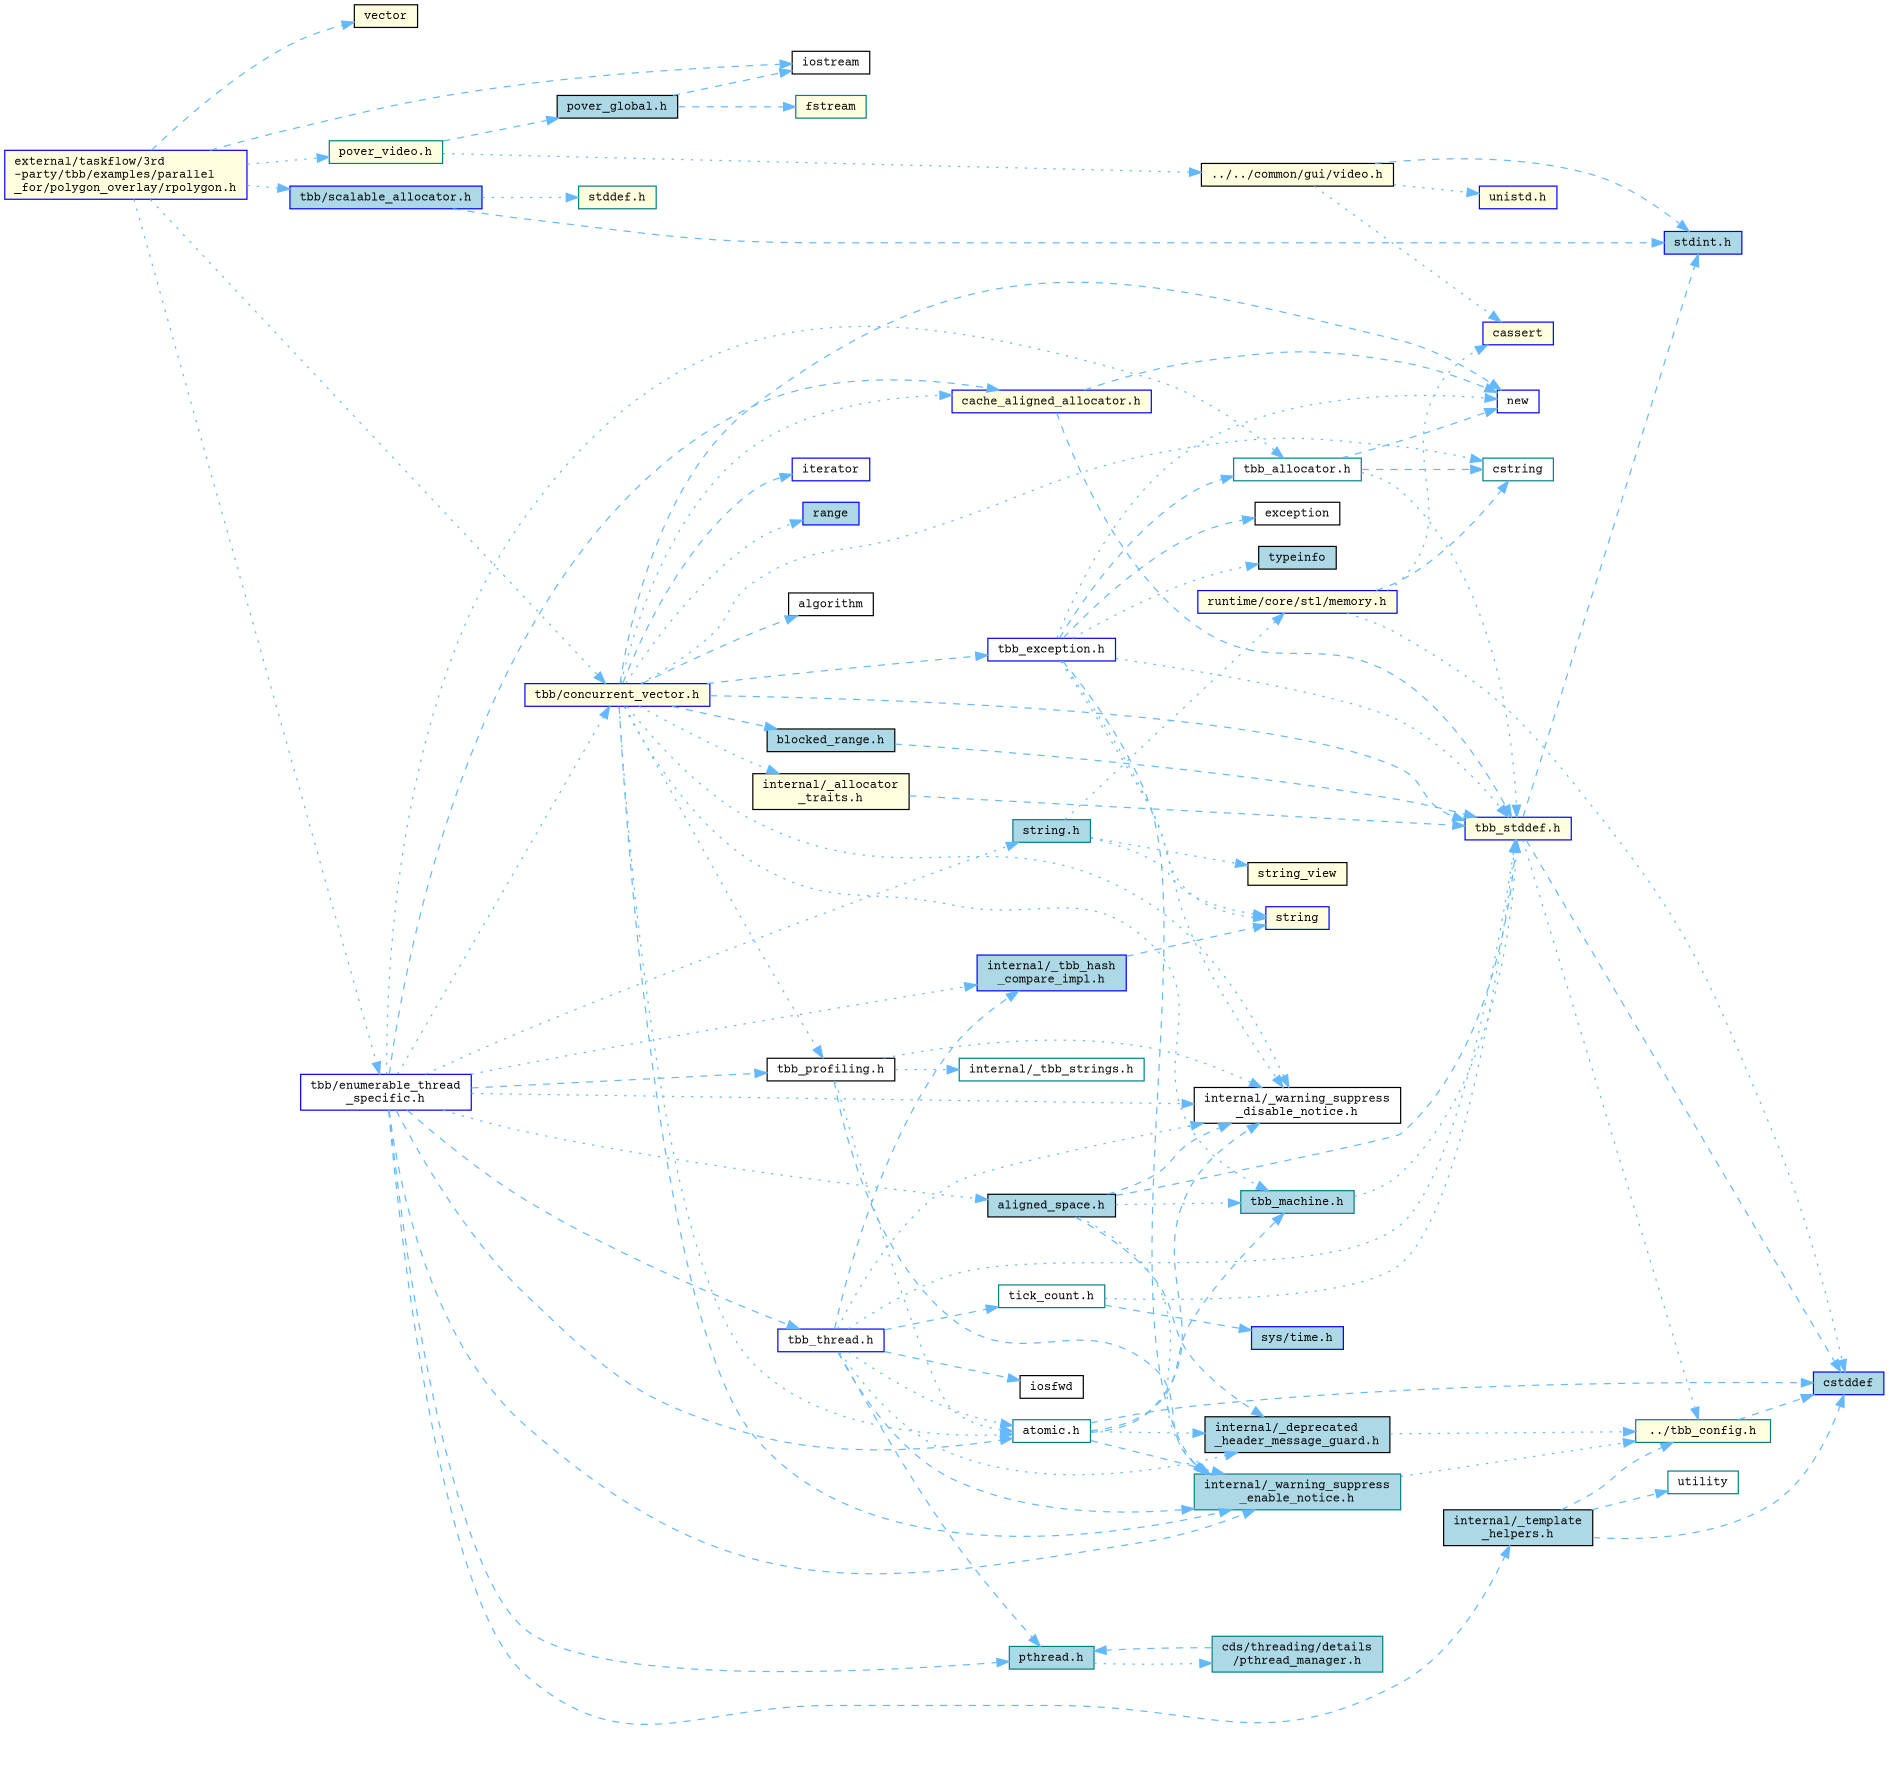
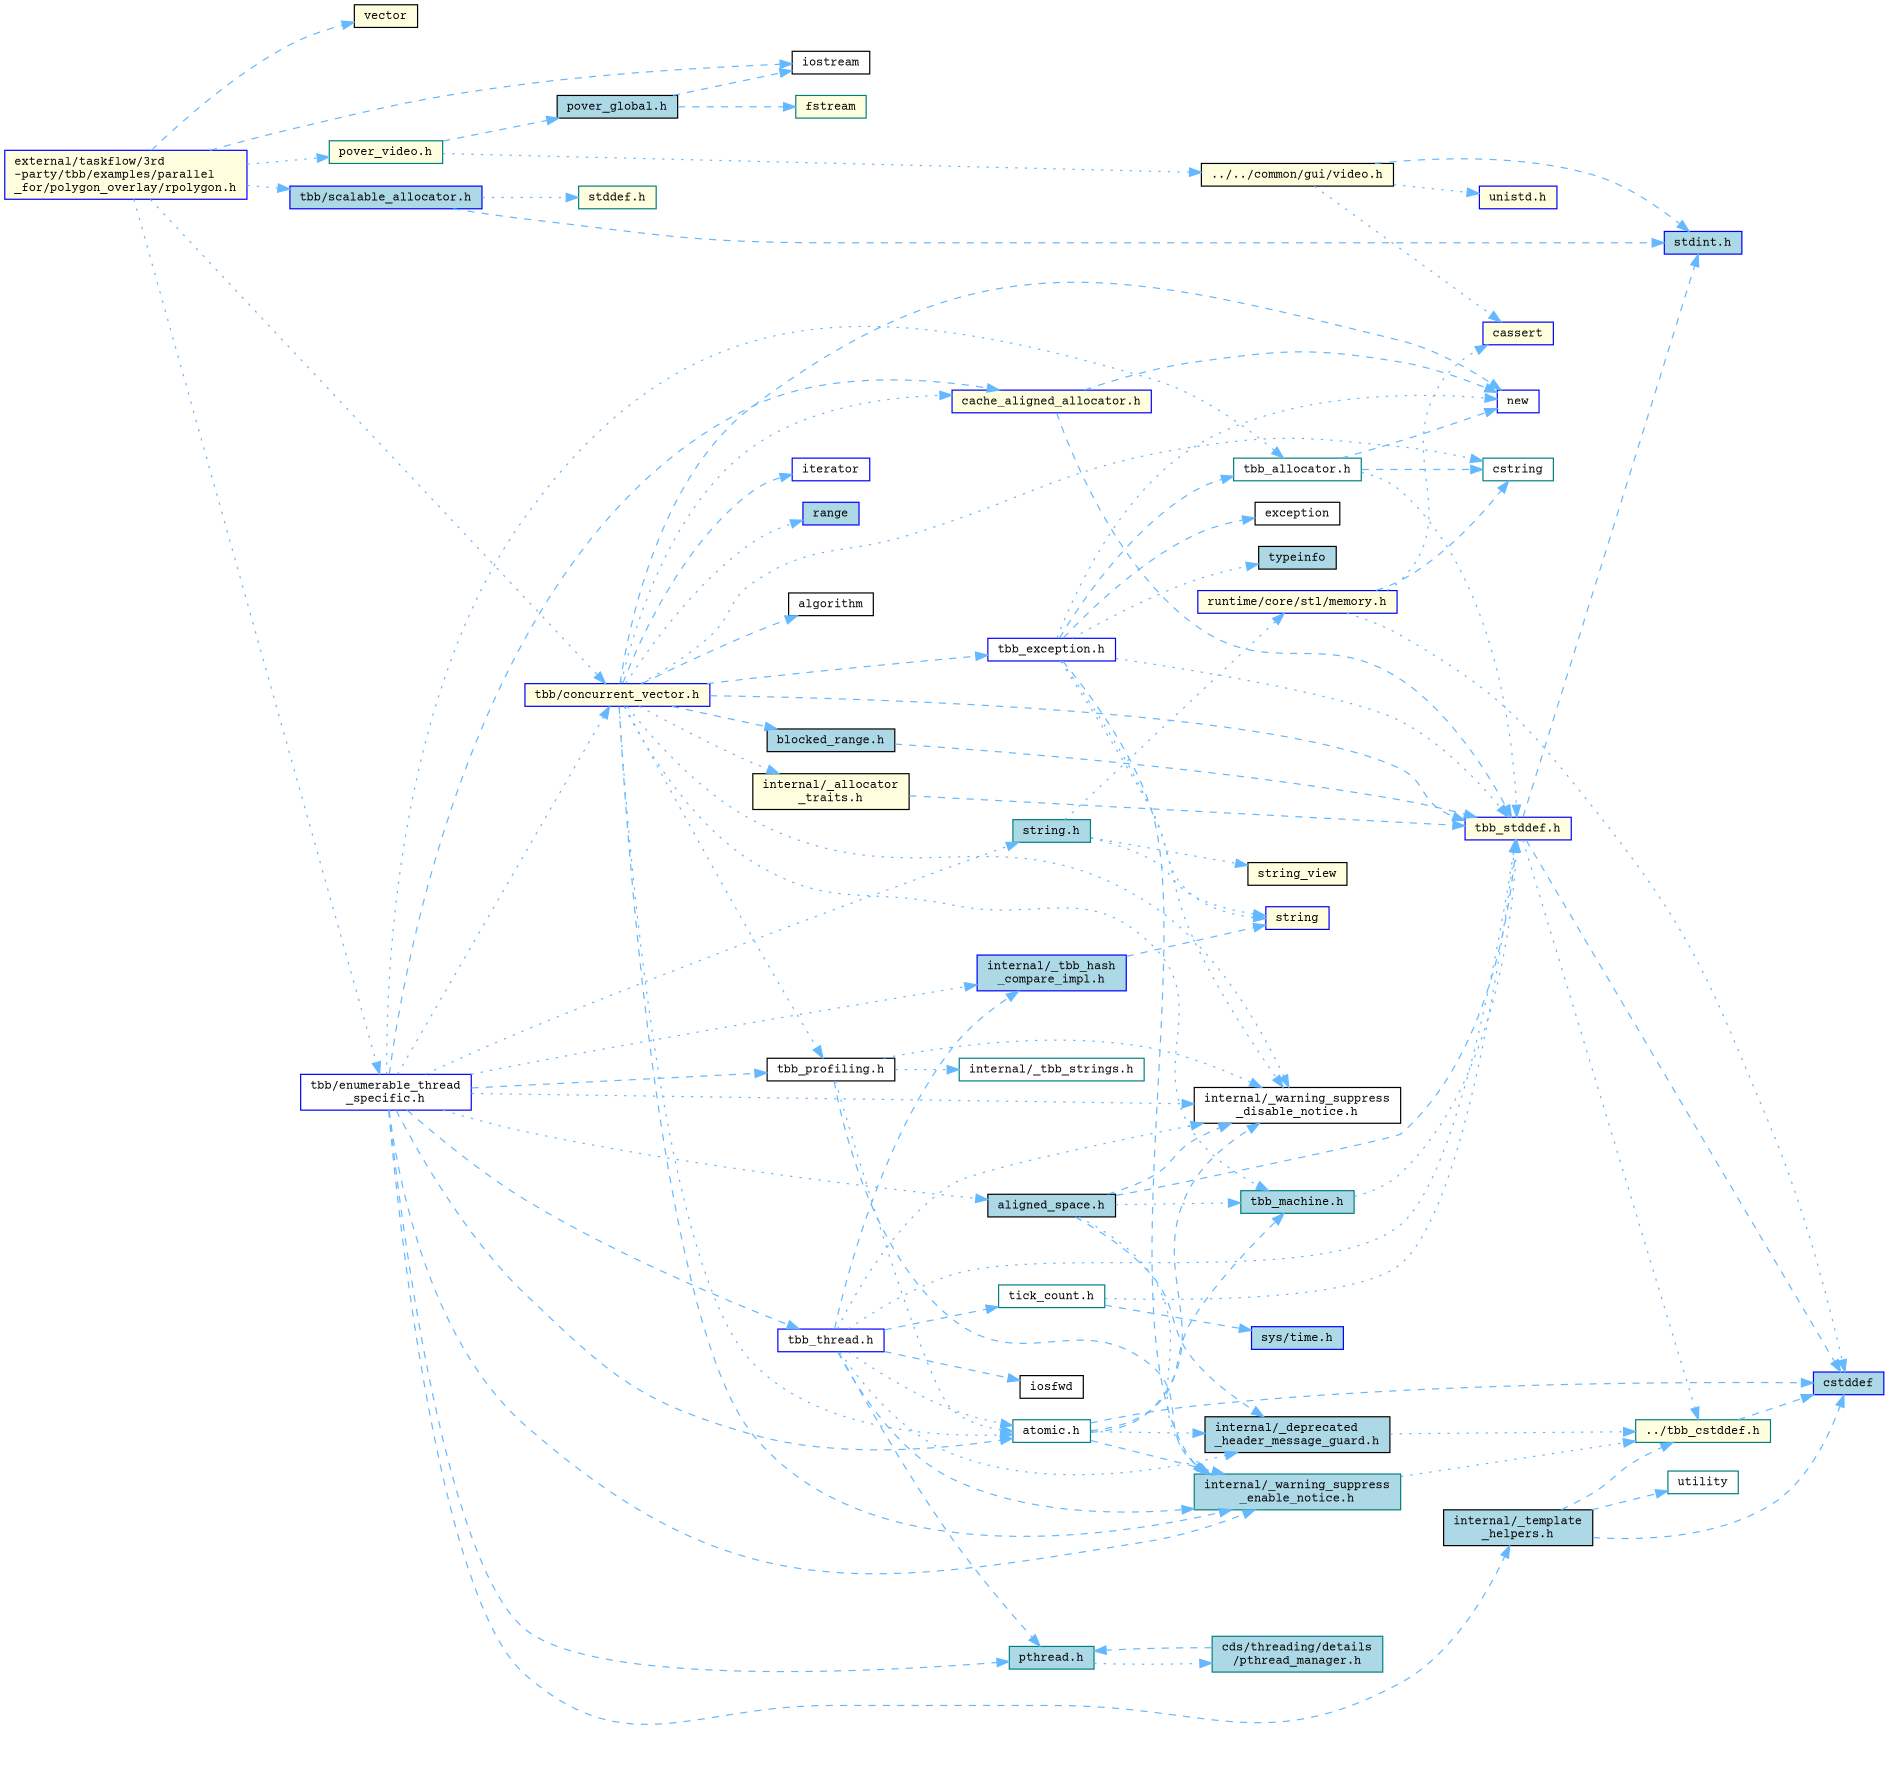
node "../tbb_config.h": label "../tbb_config.h" -> "../tbb_cstddef.h"
